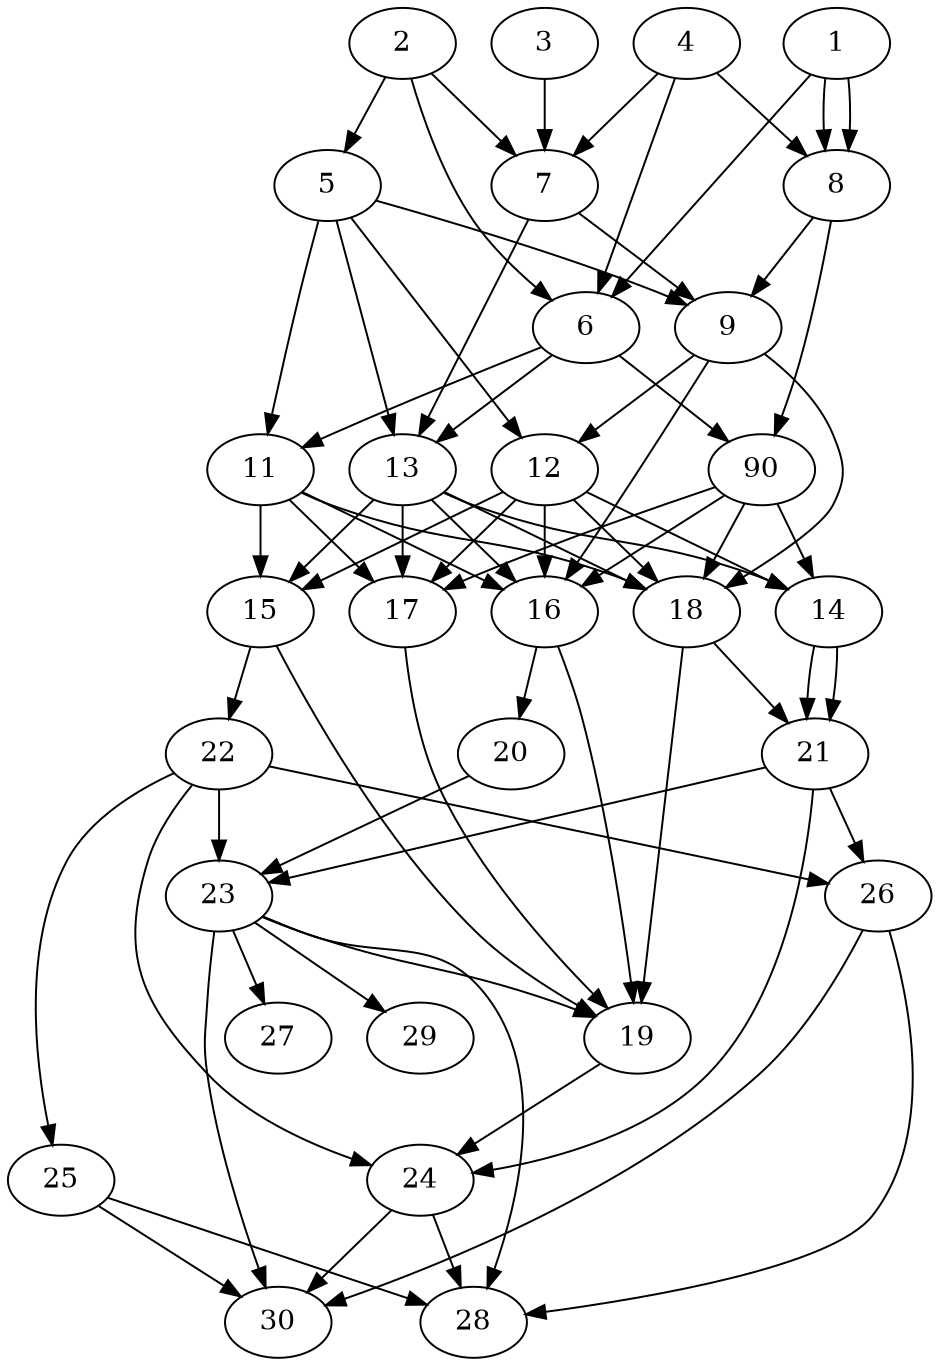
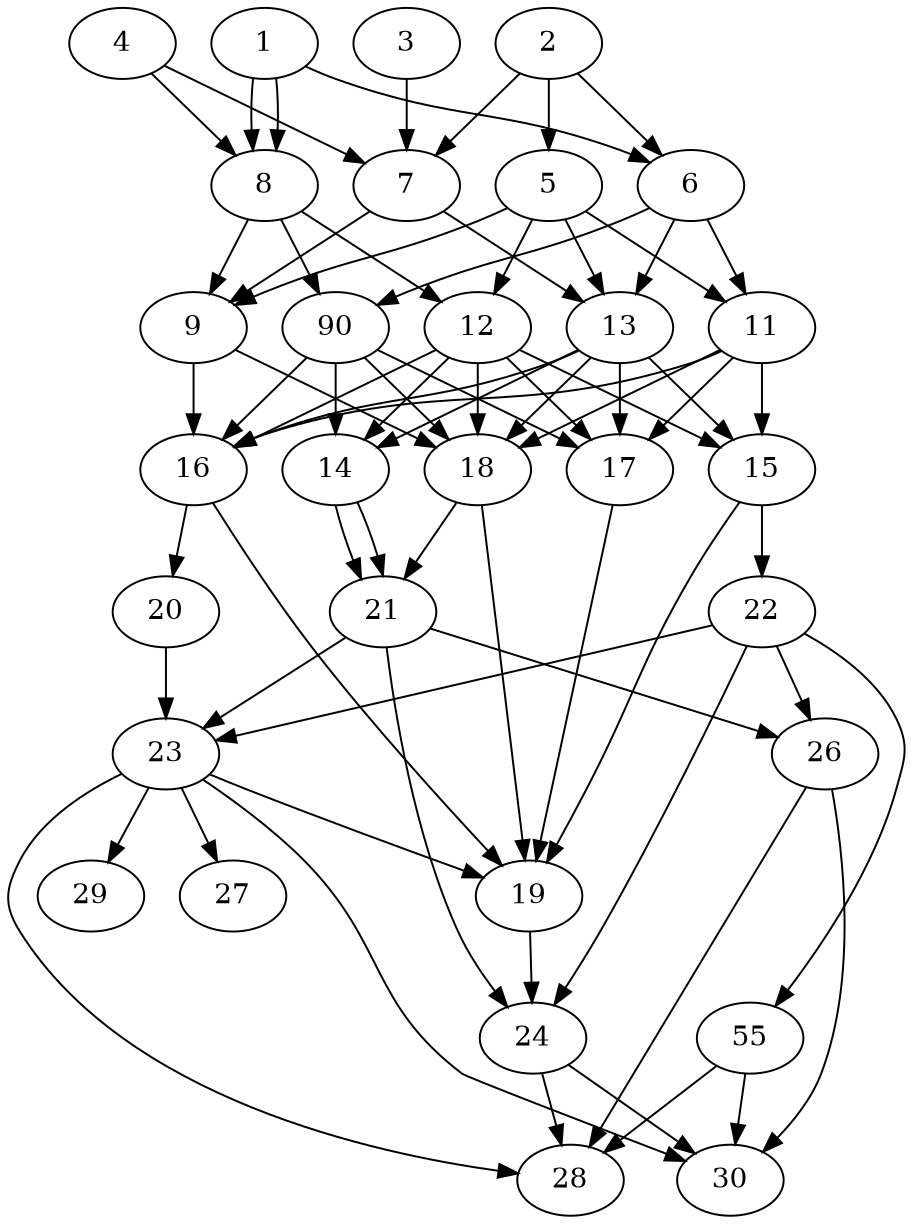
edge "4" -> "6": removed
edge "9" -> "12": now "8" -> "12"
node "25": label "25" -> "55"
